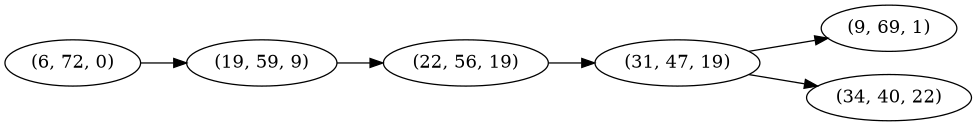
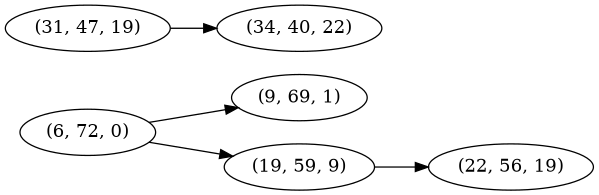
edge "(31, 47, 19)" -> "(9, 69, 1)": now "(6, 72, 0)" -> "(9, 69, 1)"
edge "(22, 56, 19)" -> "(31, 47, 19)": removed
